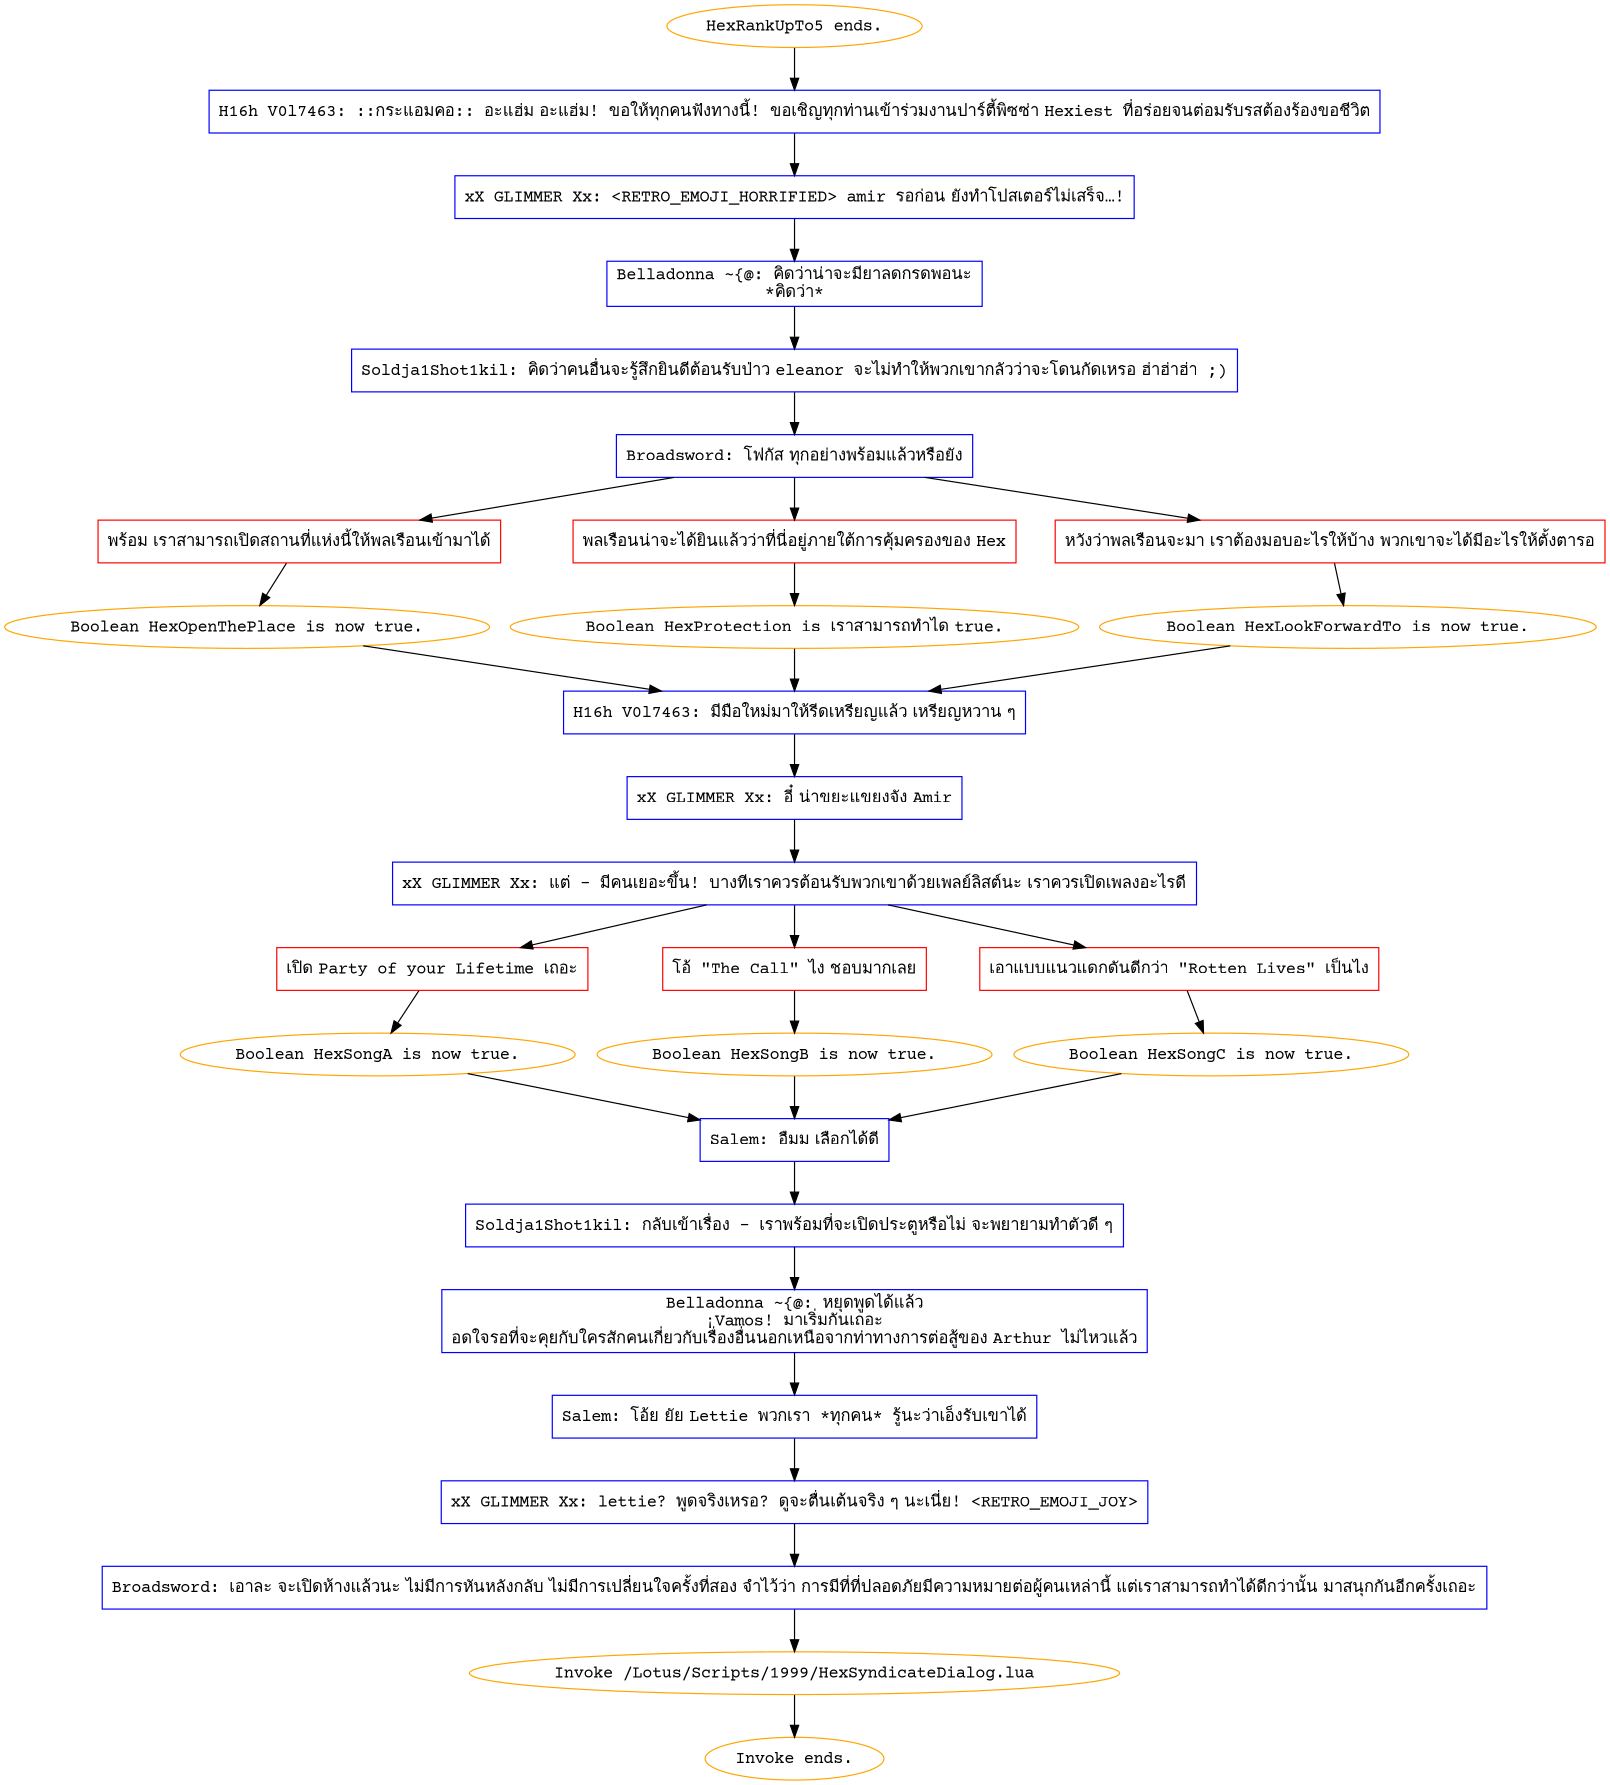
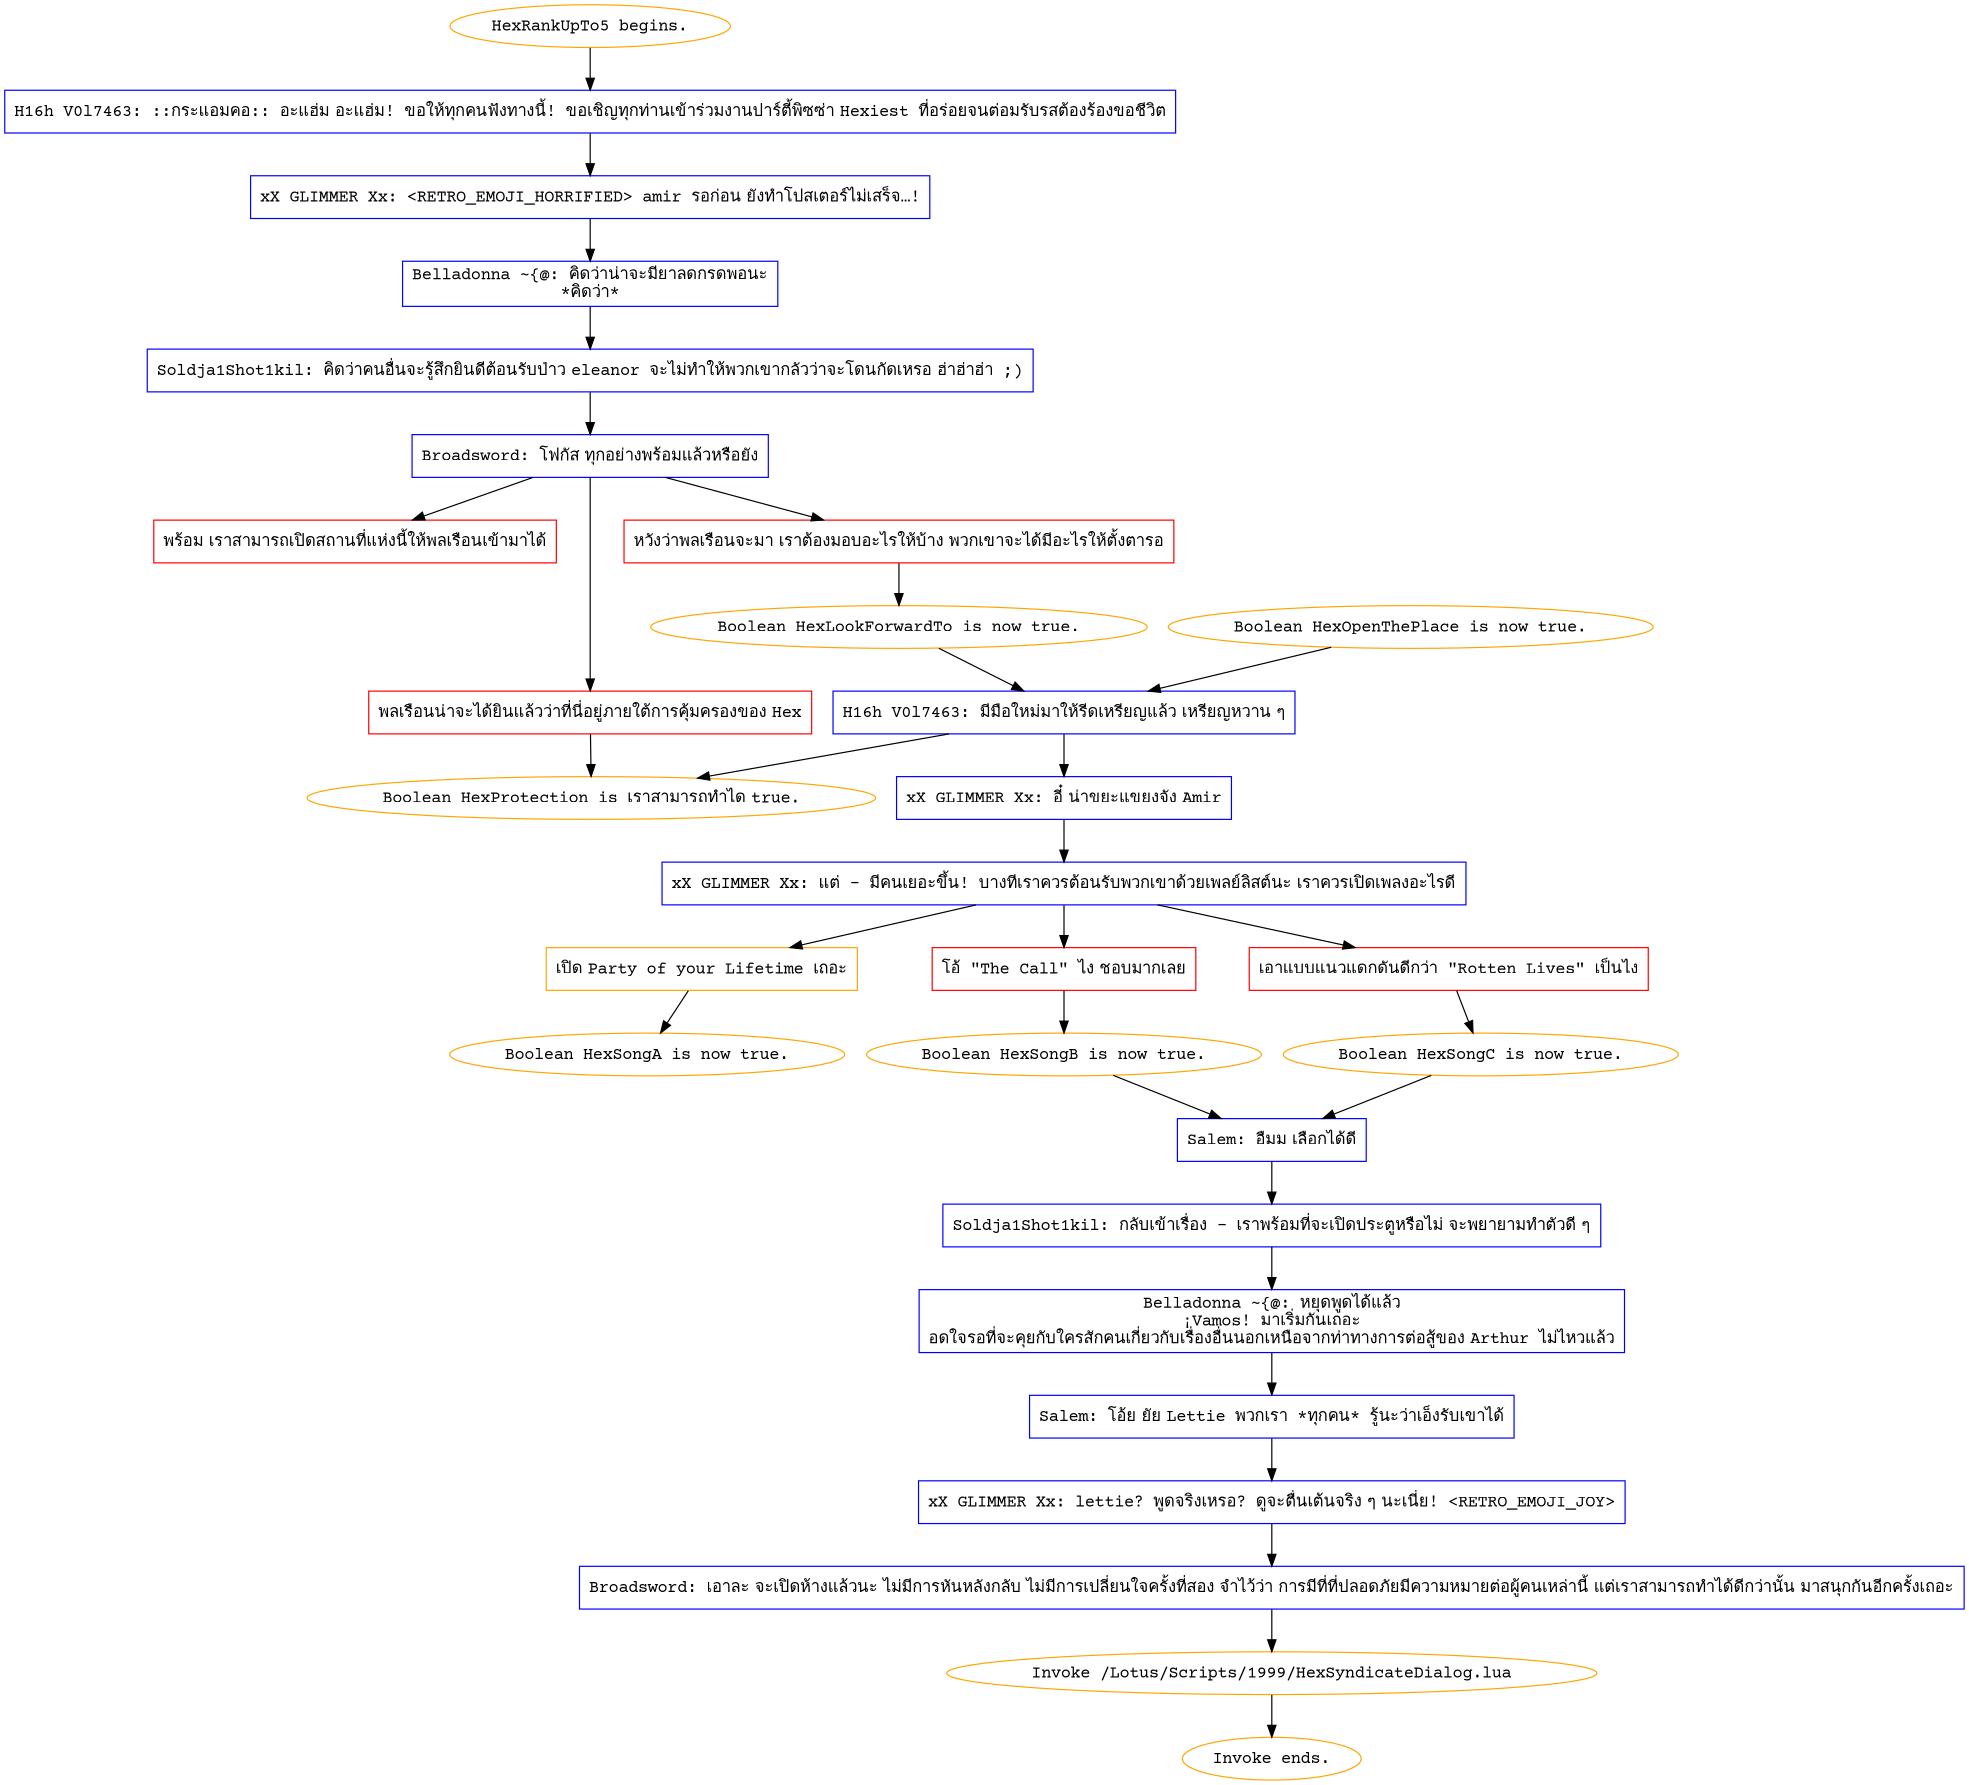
node "HexRankUpTo5 ends.": label "HexRankUpTo5 ends." -> "HexRankUpTo5 begins."
edge "พร้อม เราสามารถเปิดสถานที่แห่งนี้ให้พลเรือนเข้ามาได้" -> "Boolean HexOpenThePlace is now true.": removed
edge "Boolean HexProtection is เราสามารถทำได true." -> "H16h V0l7463: มีมือใหม่มาให้รีดเหรียญแล้ว เหรียญหวาน ๆ": reversed
node "เปิด Party of your Lifetime เถอะ": color red -> orange
edge "Boolean HexSongA is now true." -> "Salem: อืมม เลือกได้ดี": removed
